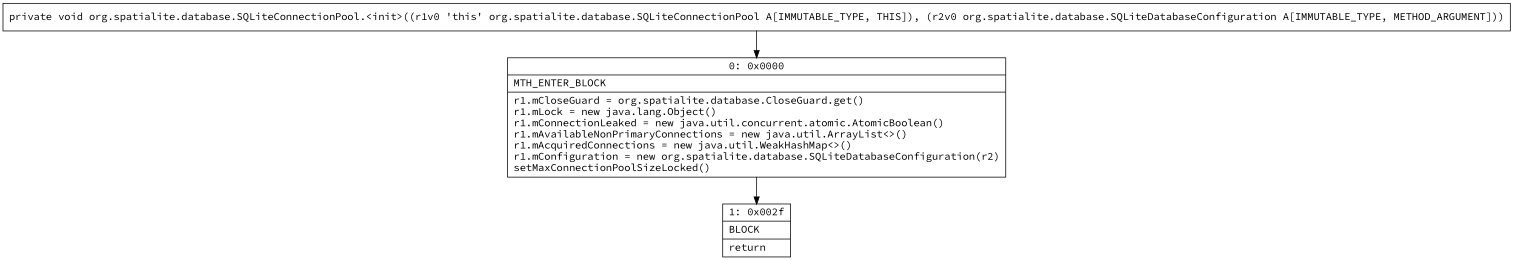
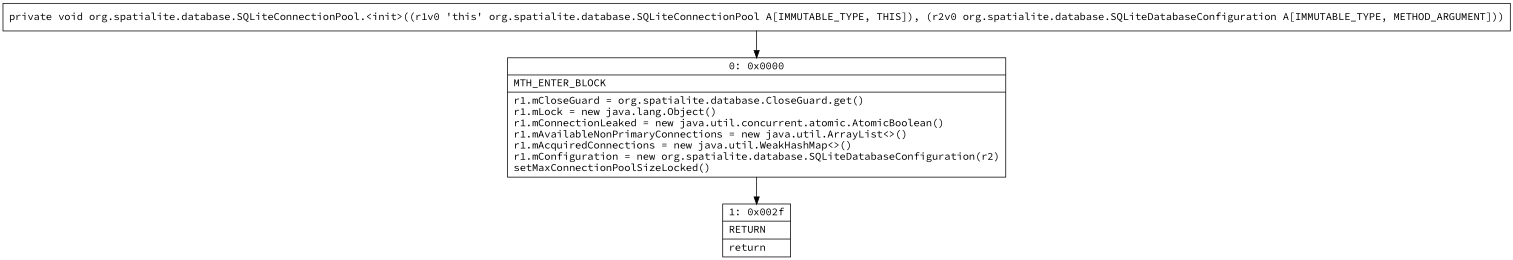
node "1: 0x002f": text "BLOCK" -> "RETURN"
